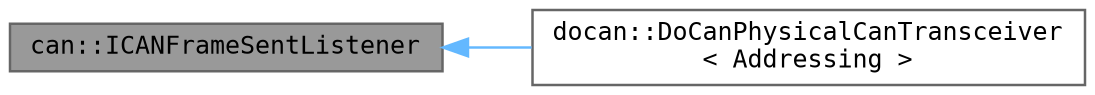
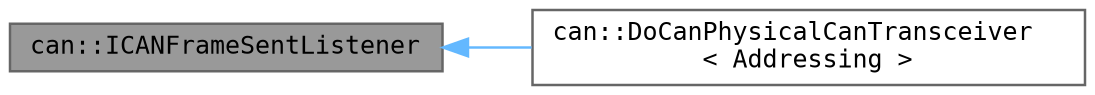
node "docan::DoCanPhysicalCanTransceiver < Addressing >": label "docan::DoCanPhysicalCanTransceiver < Addressing >" -> "can::DoCanPhysicalCanTransceiver < Addressing >"
